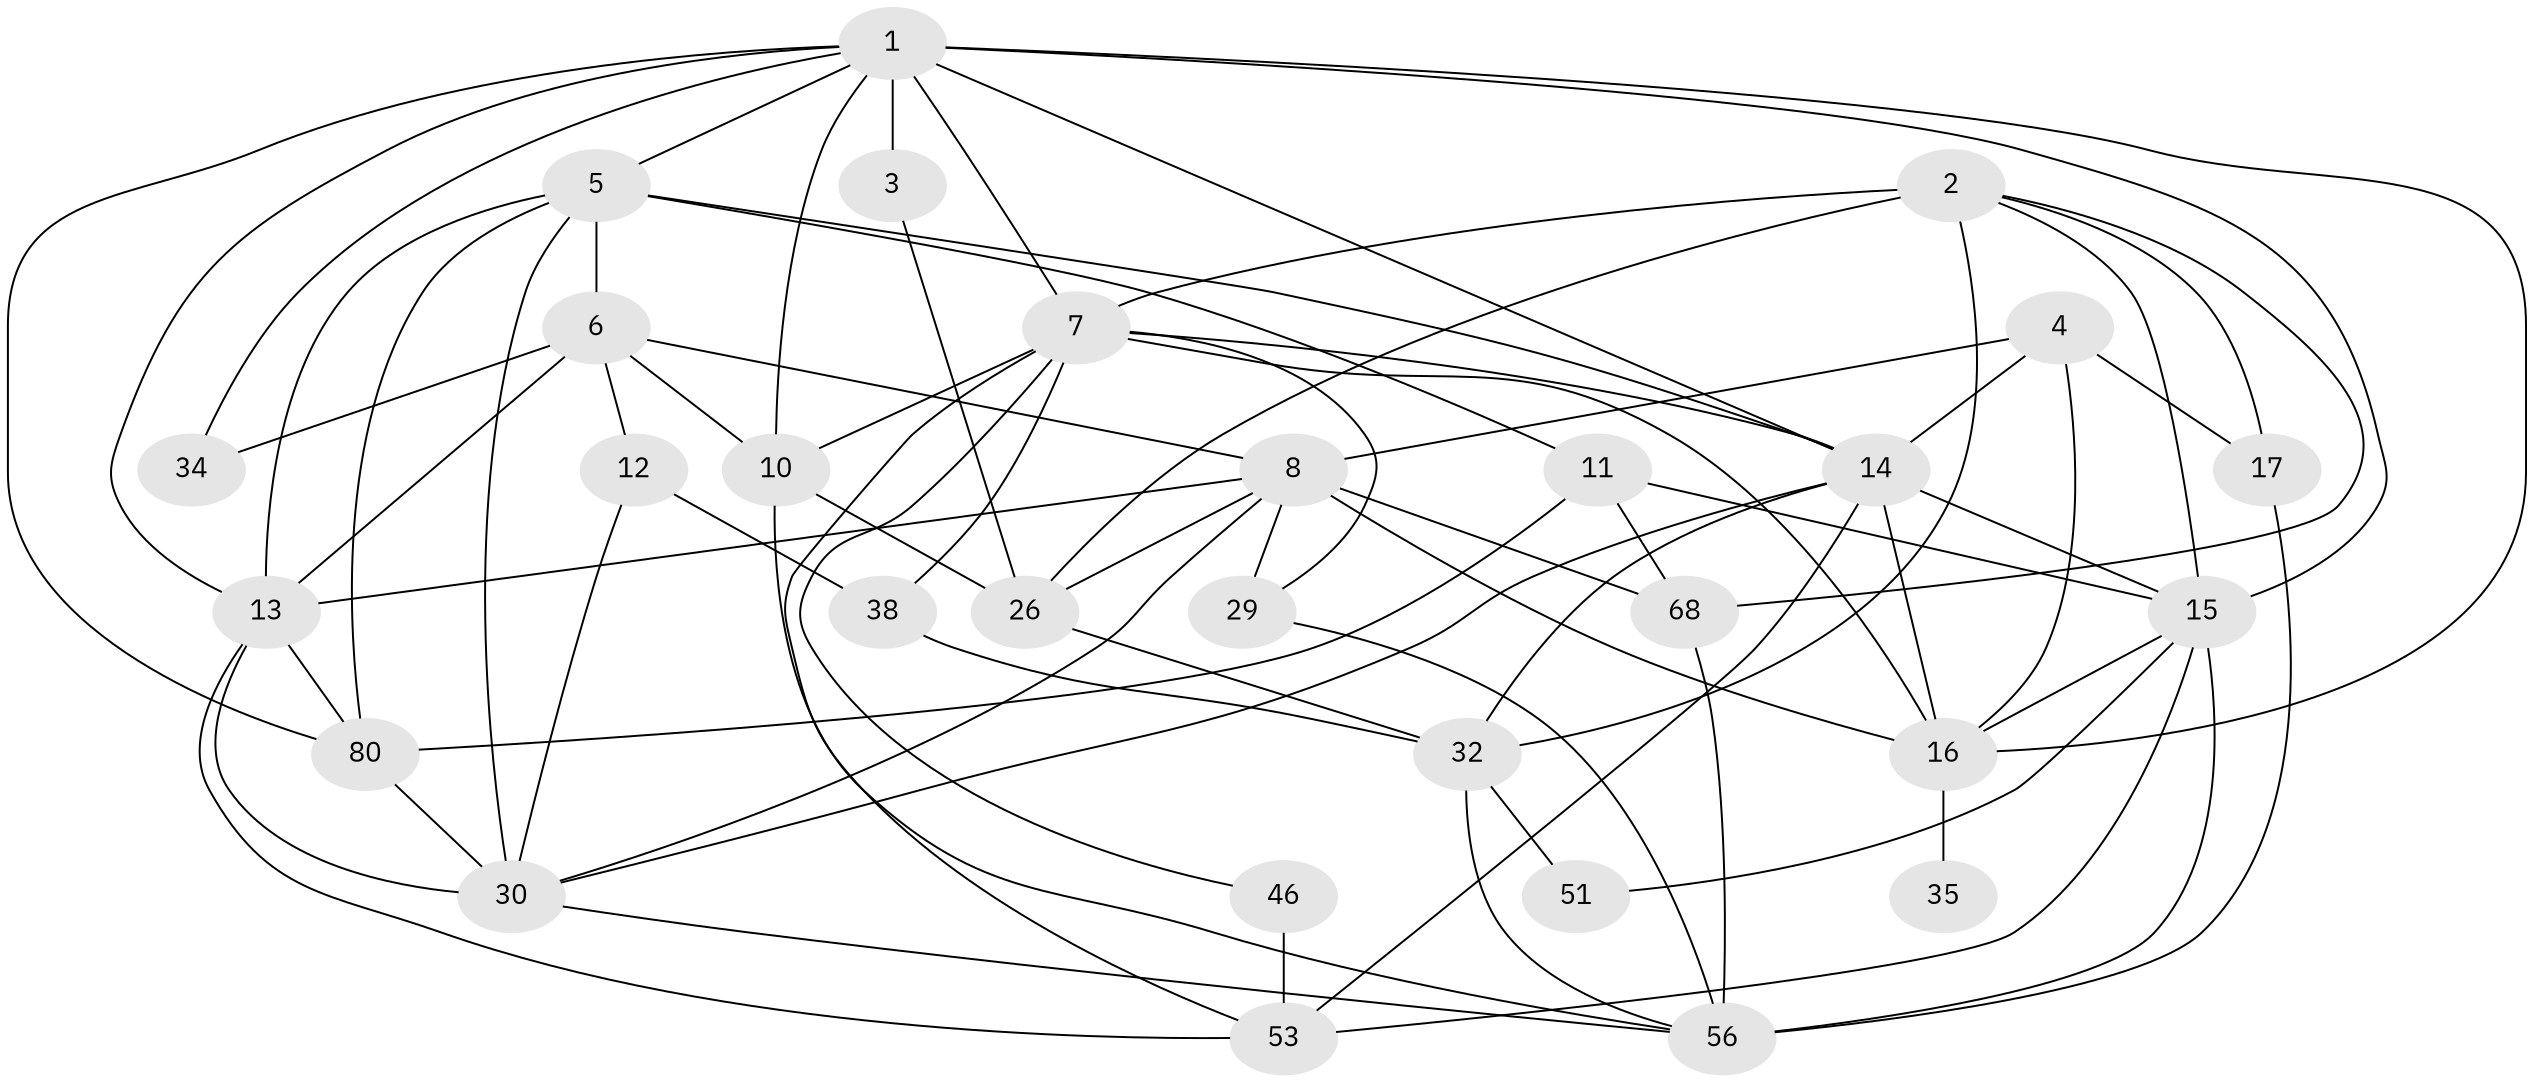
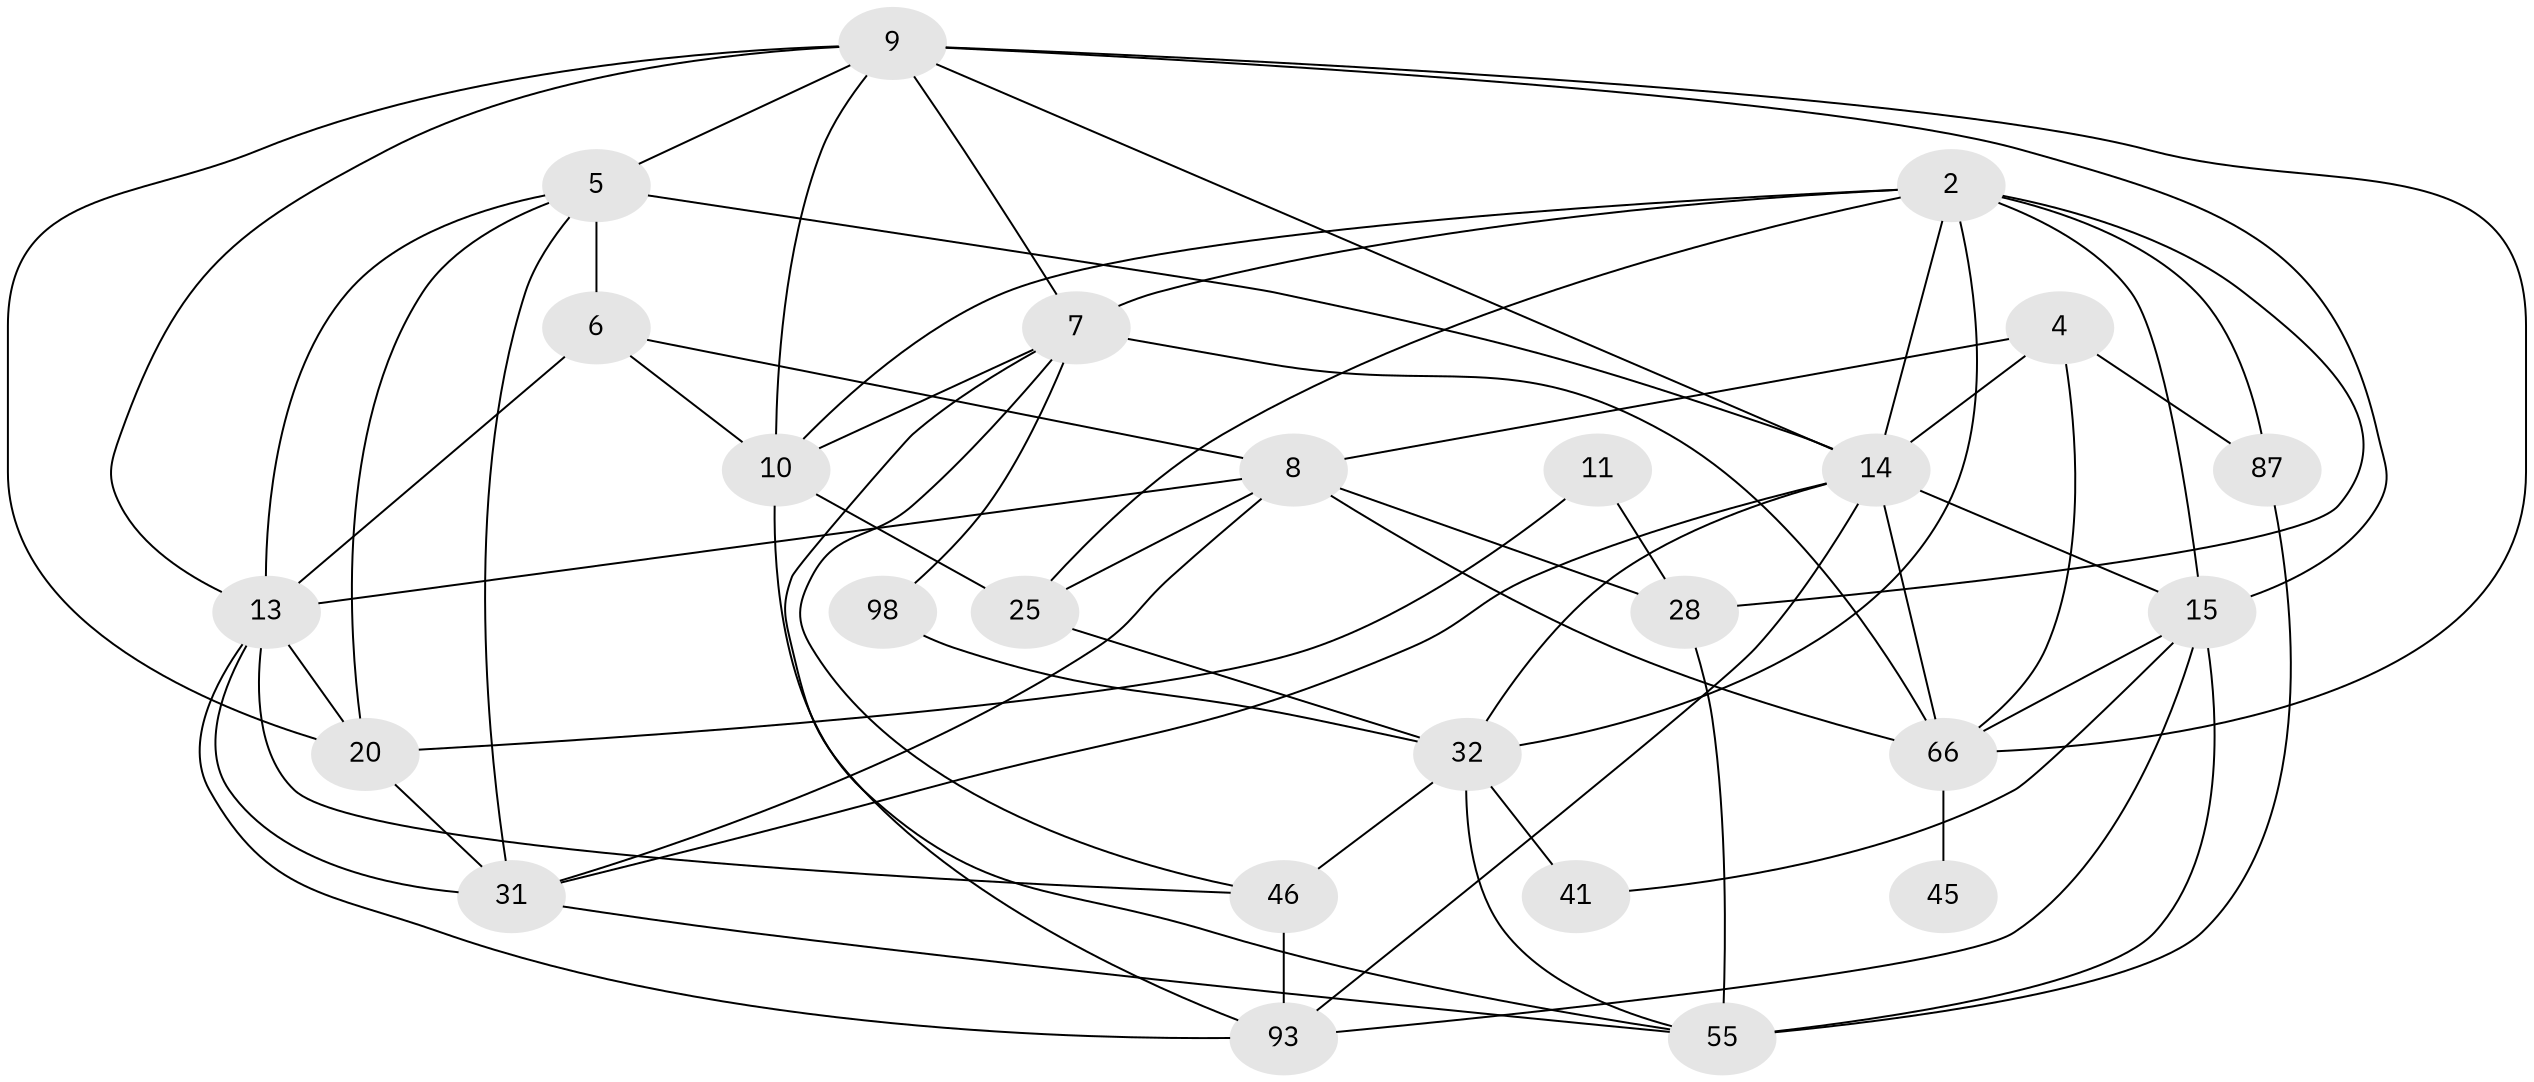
node "1": label "1" -> "9"
node "3": removed
edge "2" -- "10": added
edge "5" -- "11": removed
edge "7" -- "14": now "2" -- "14"
node "34": removed
node "12": removed
node "17": label "17" -> "87"
edge "11" -- "15": removed
node "38": label "38" -> "98"
node "26": label "26" -> "25"
node "29": removed
node "68": label "68" -> "28"
node "80": label "80" -> "20"
node "16": label "16" -> "66"
edge "32" -- "46": added
edge "13" -- "46": added
node "30": label "30" -> "31"
node "51": label "51" -> "41"
node "35": label "35" -> "45"
node "53": label "53" -> "93"
node "56": label "56" -> "55"
